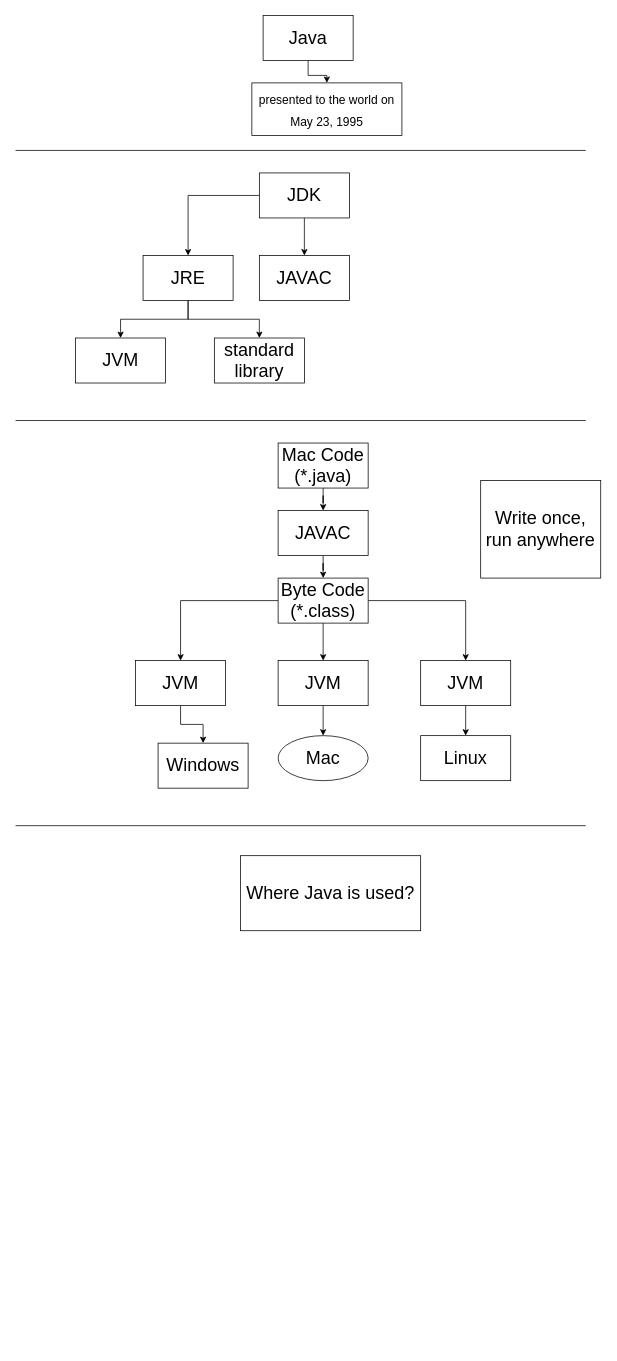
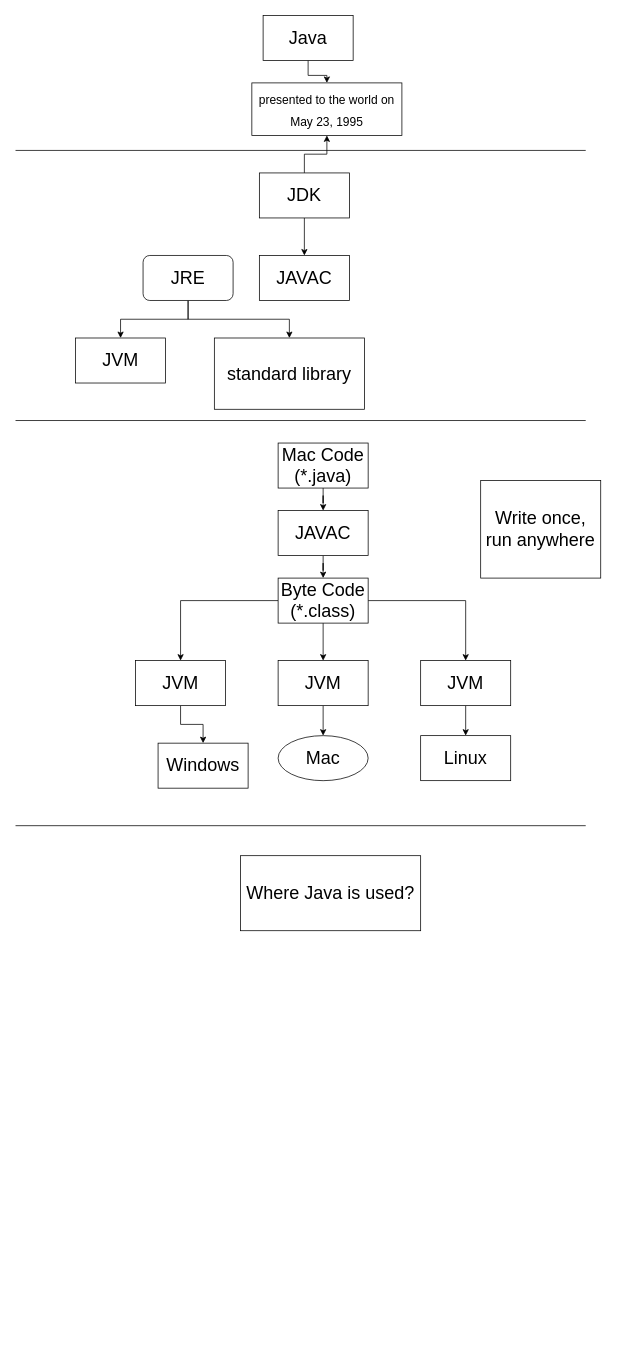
edge "JDK" -> "JRE": now "JDK" -> "presented to the world on May 23, 1995"
node "JRE": shape rectangle -> rounded rectangle
node "standard library": size 90x45 -> 150x71
